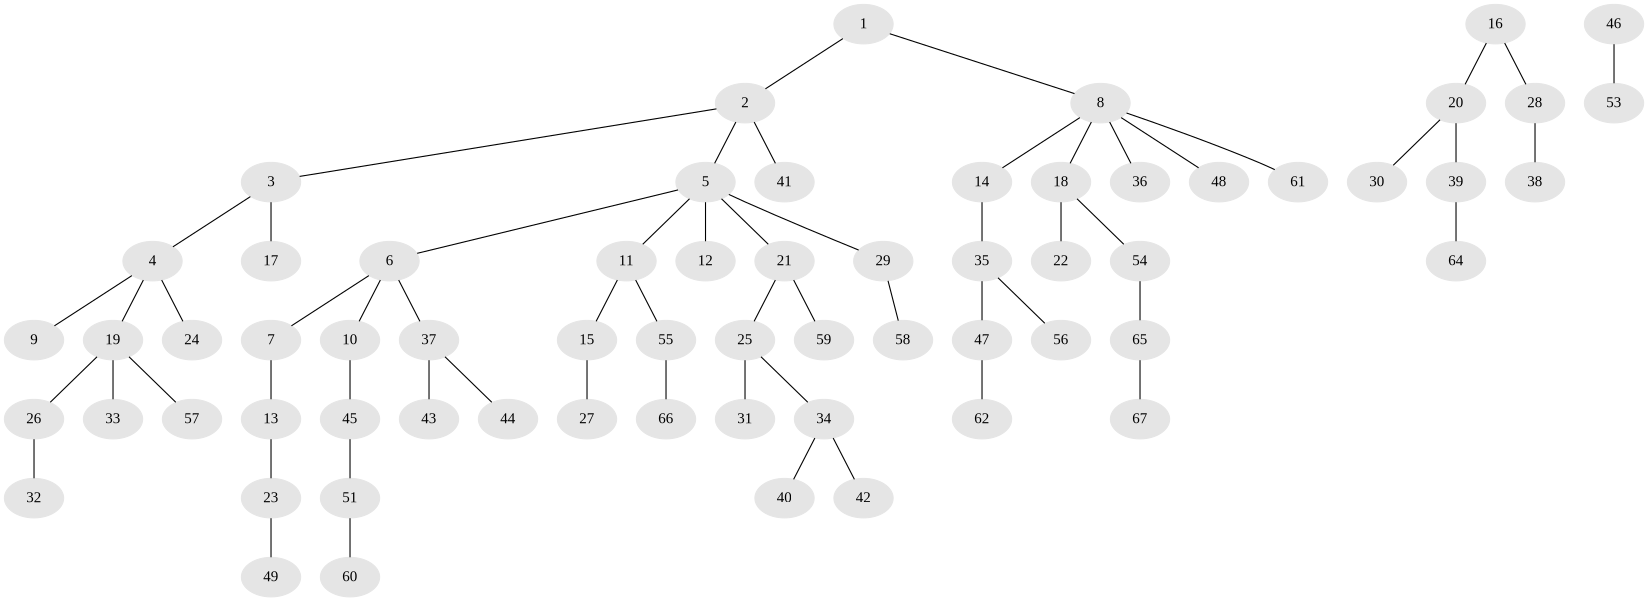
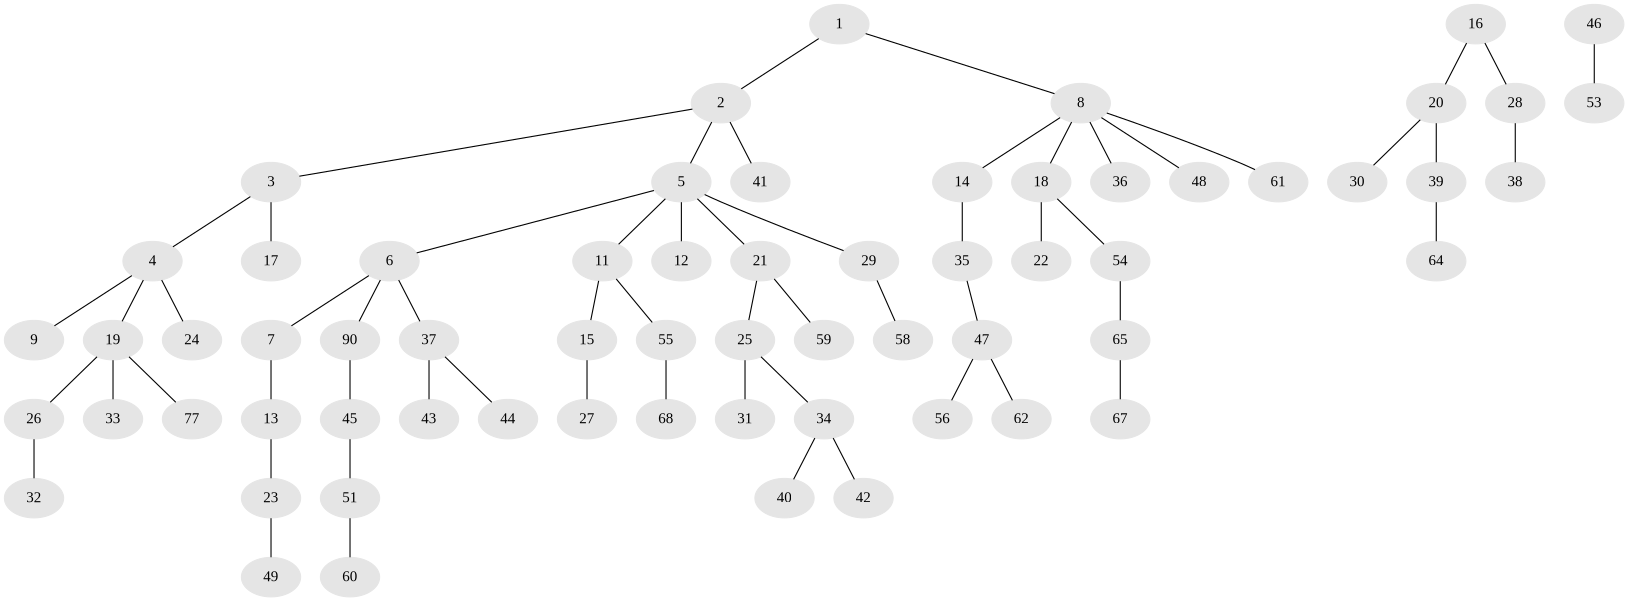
edge "35" -- "56": now "47" -- "56"
node "10": label "10" -> "90"
node "57": label "57" -> "77"
node "66": label "66" -> "68"
